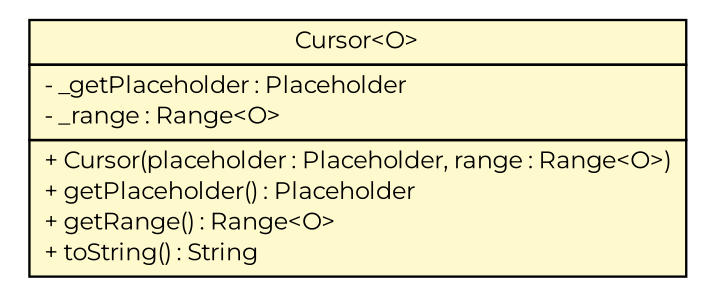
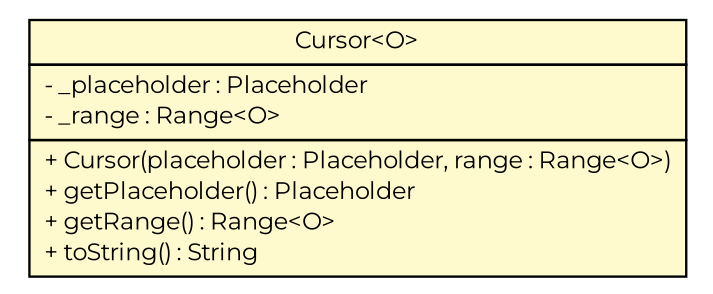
node "Cursor<O>": text "- _getPlaceholder : Placeholder" -> "- _placeholder : Placeholder"
